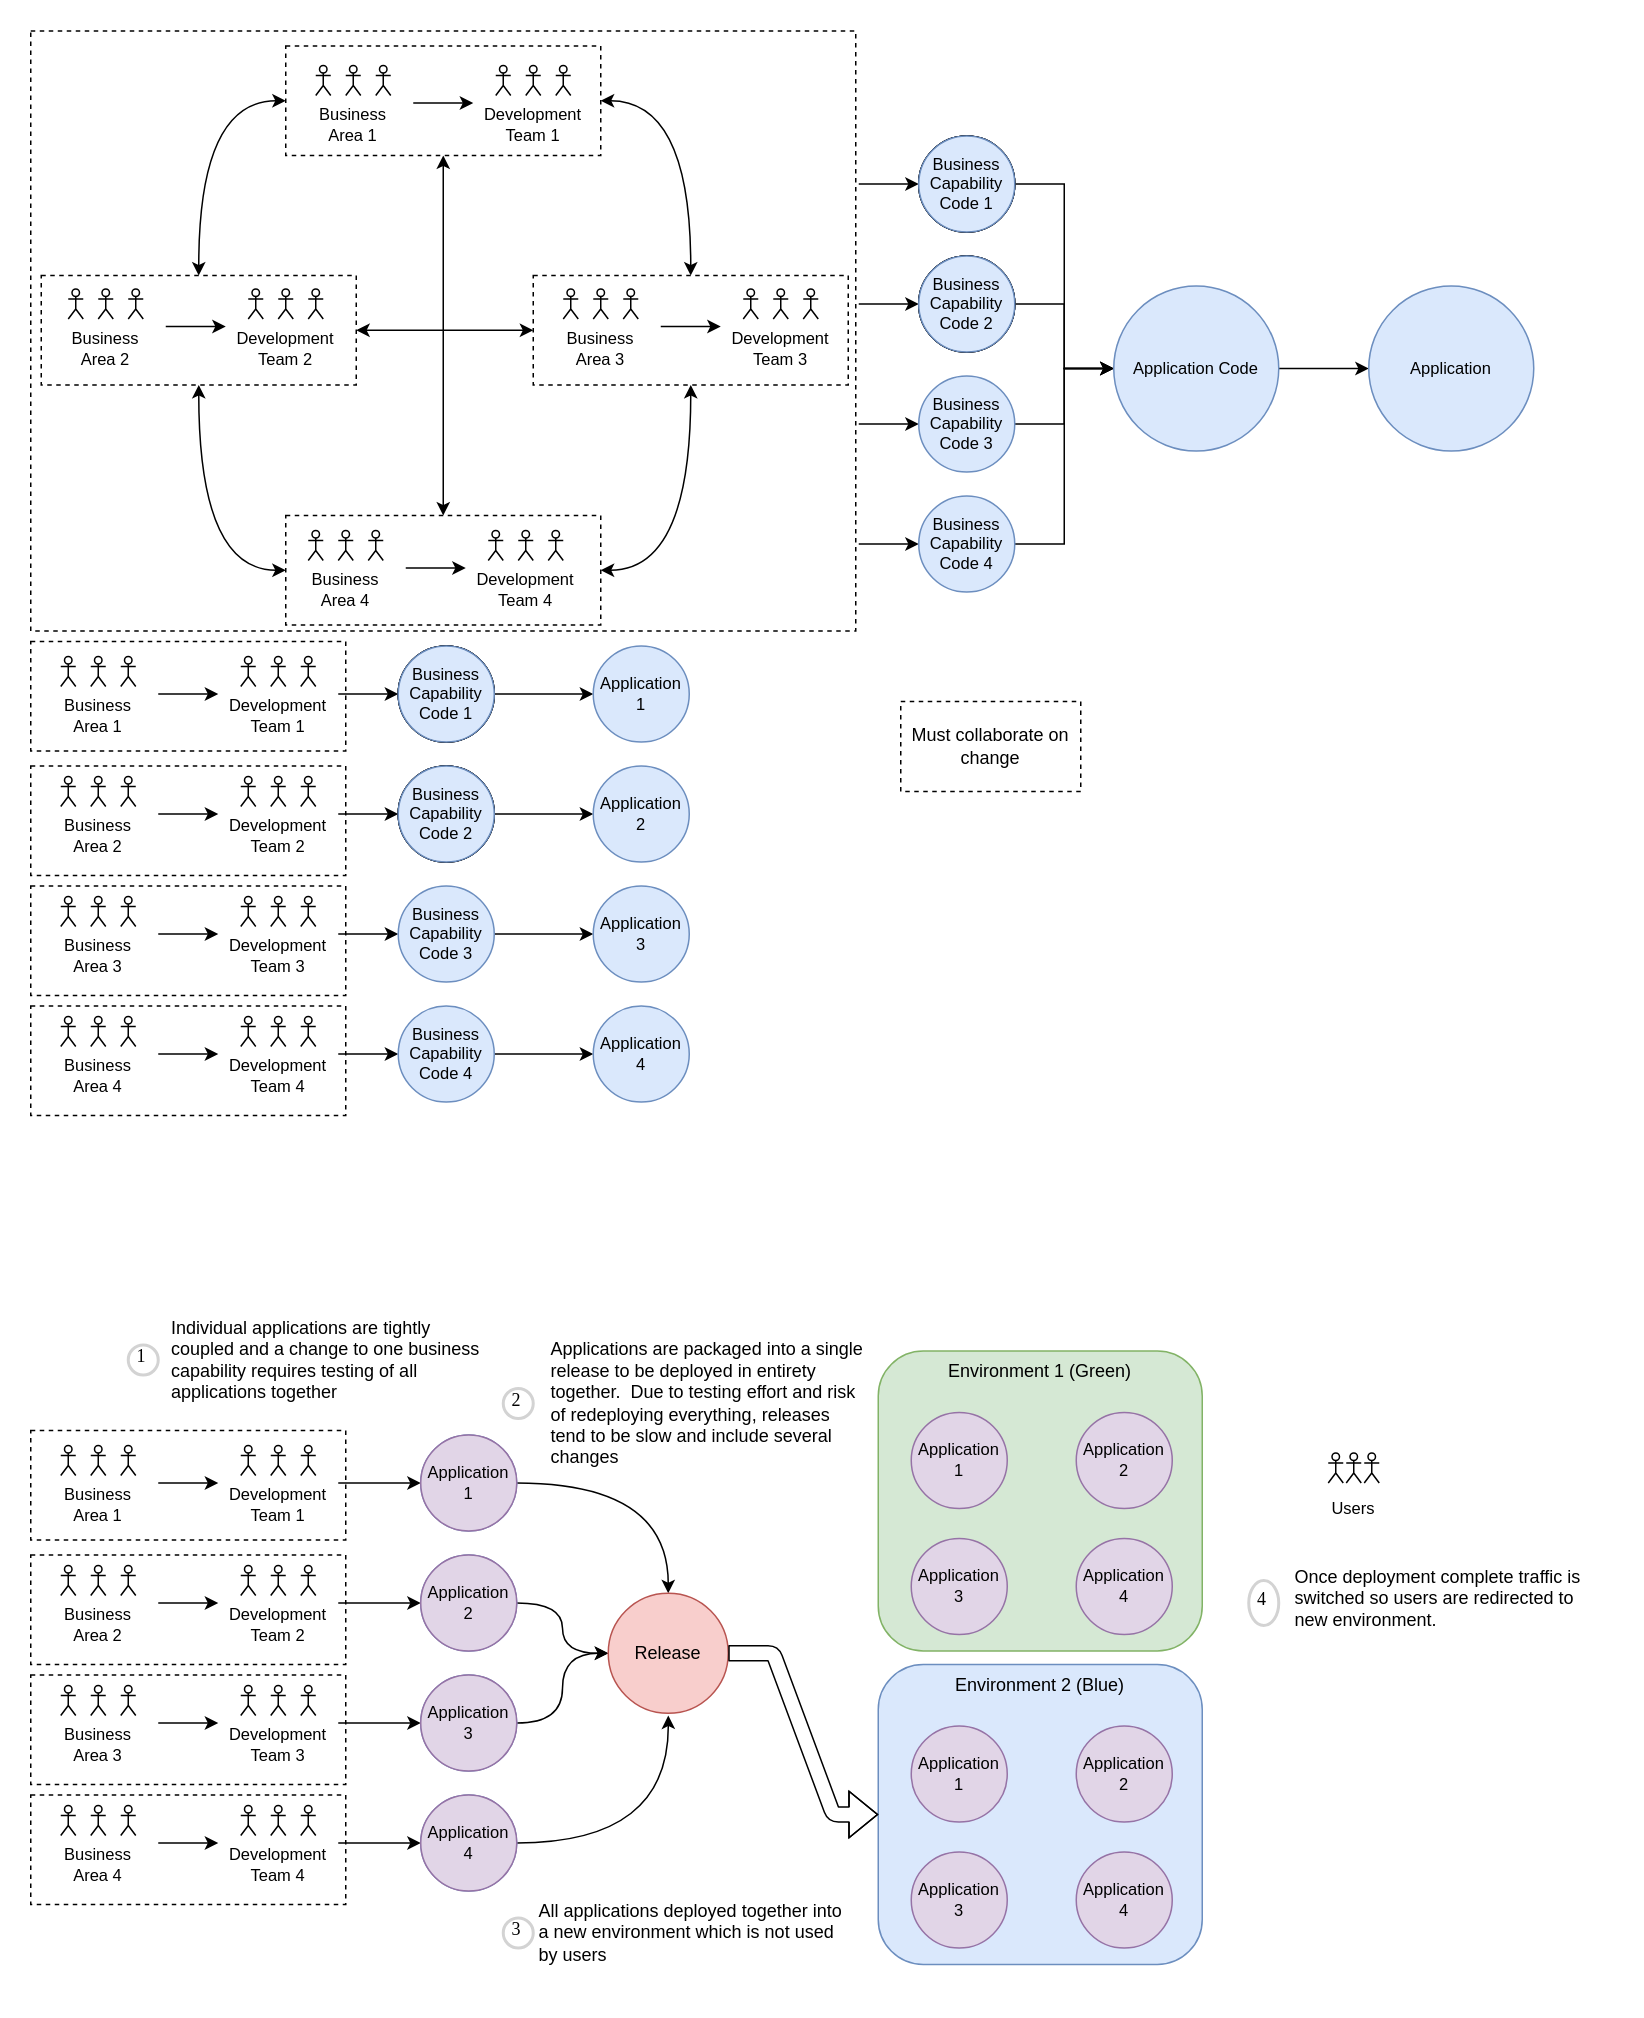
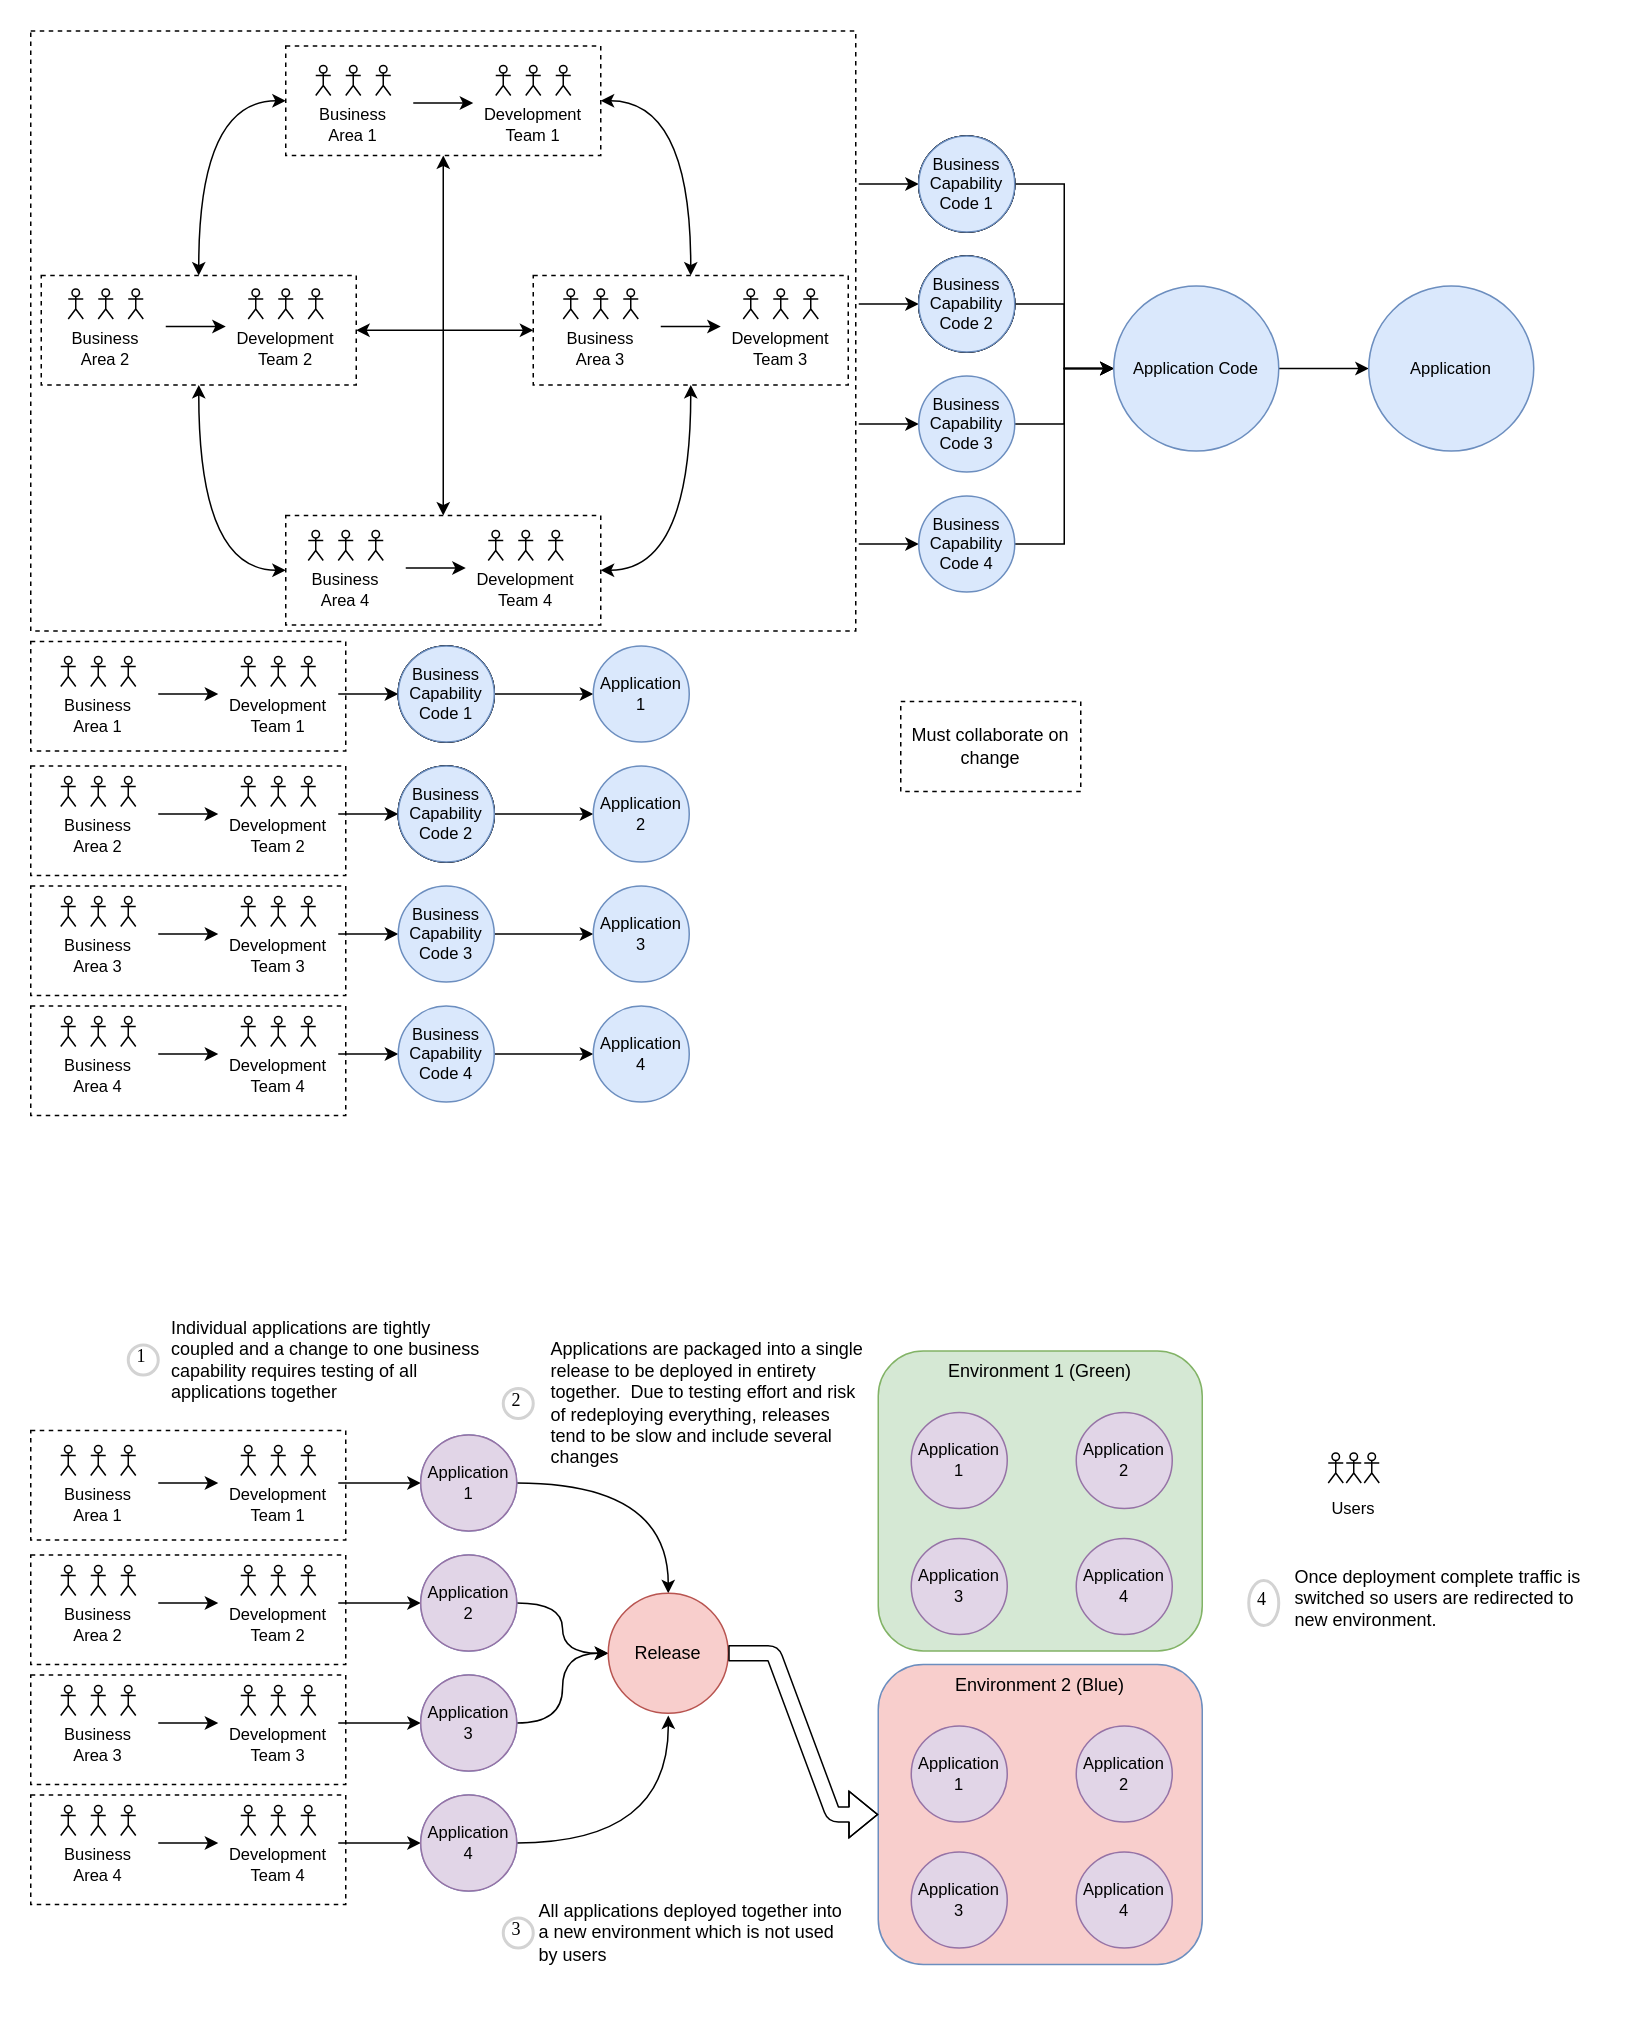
node "Environment 2 (Blue)": fillcolor #dae8fc -> #f8cecc
